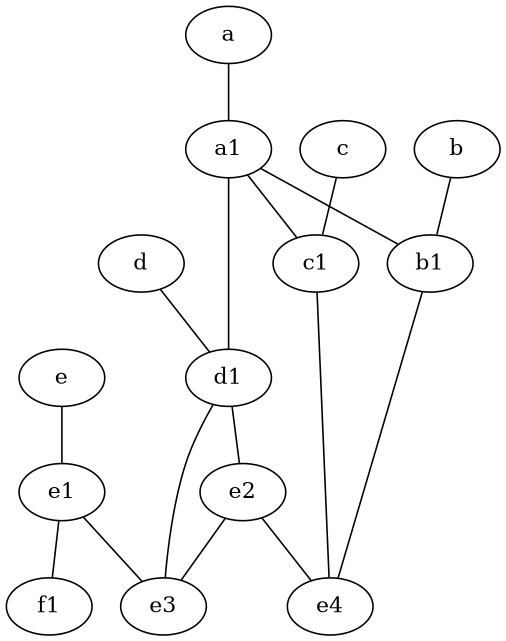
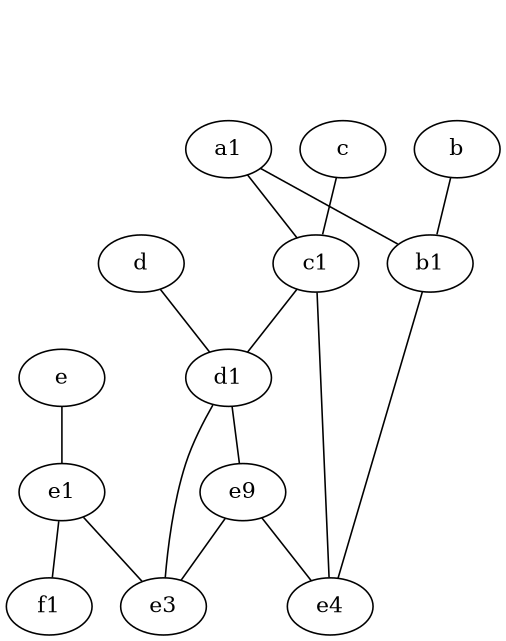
node "a": removed
edge "a1" -- "d1": now "c1" -- "d1"
node "e2": label "e2" -> "e9"
